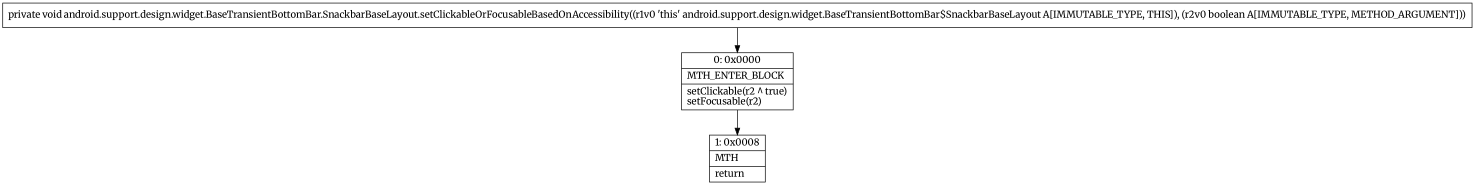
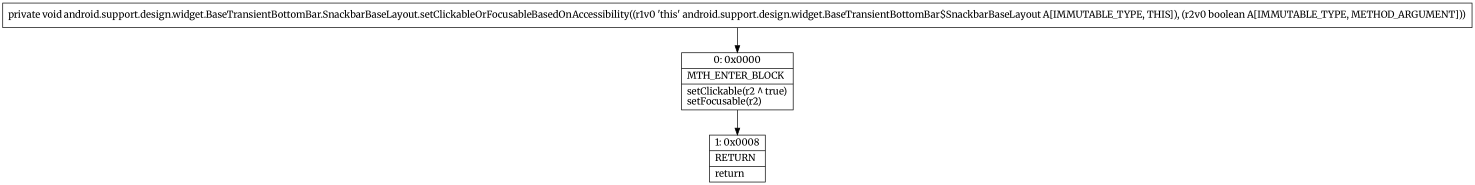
node "1: 0x0008": text "MTH" -> "RETURN"
